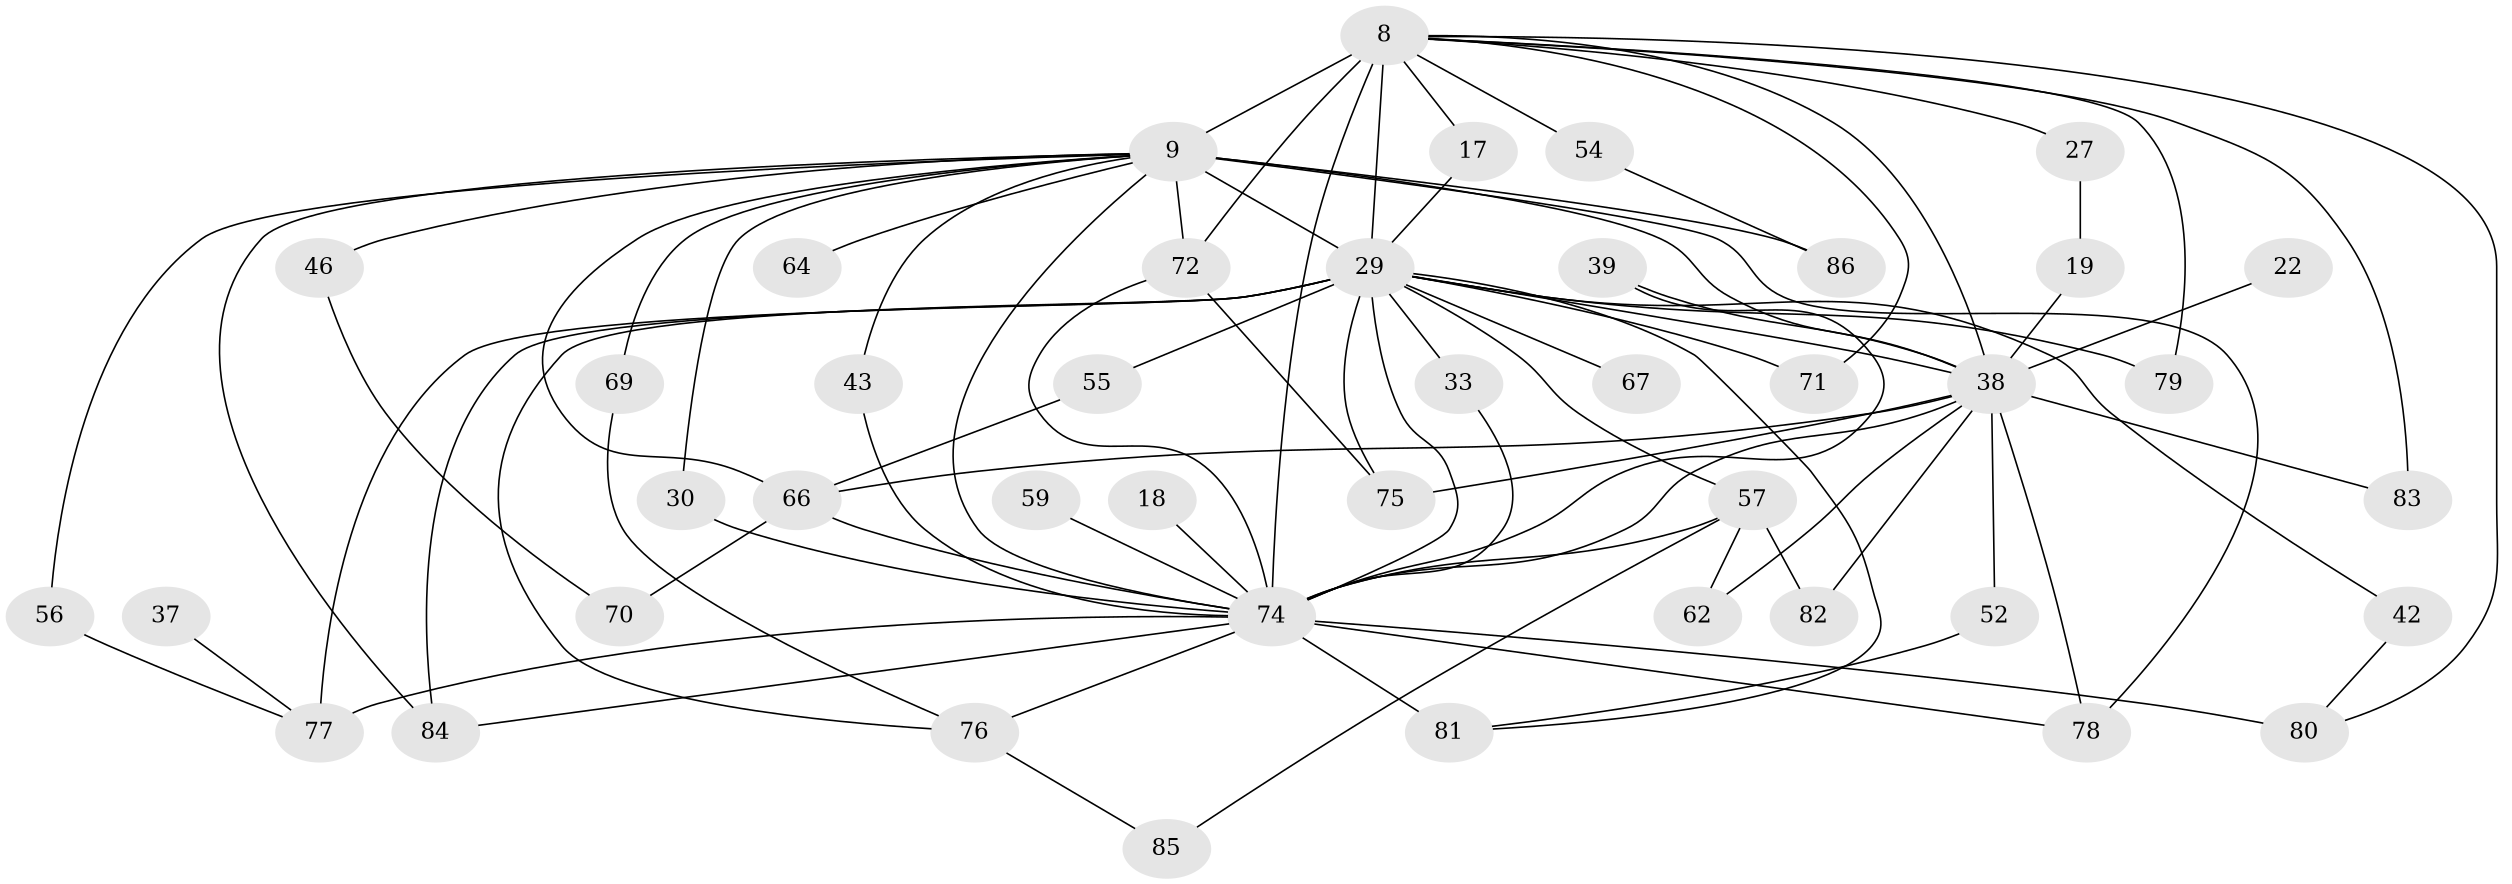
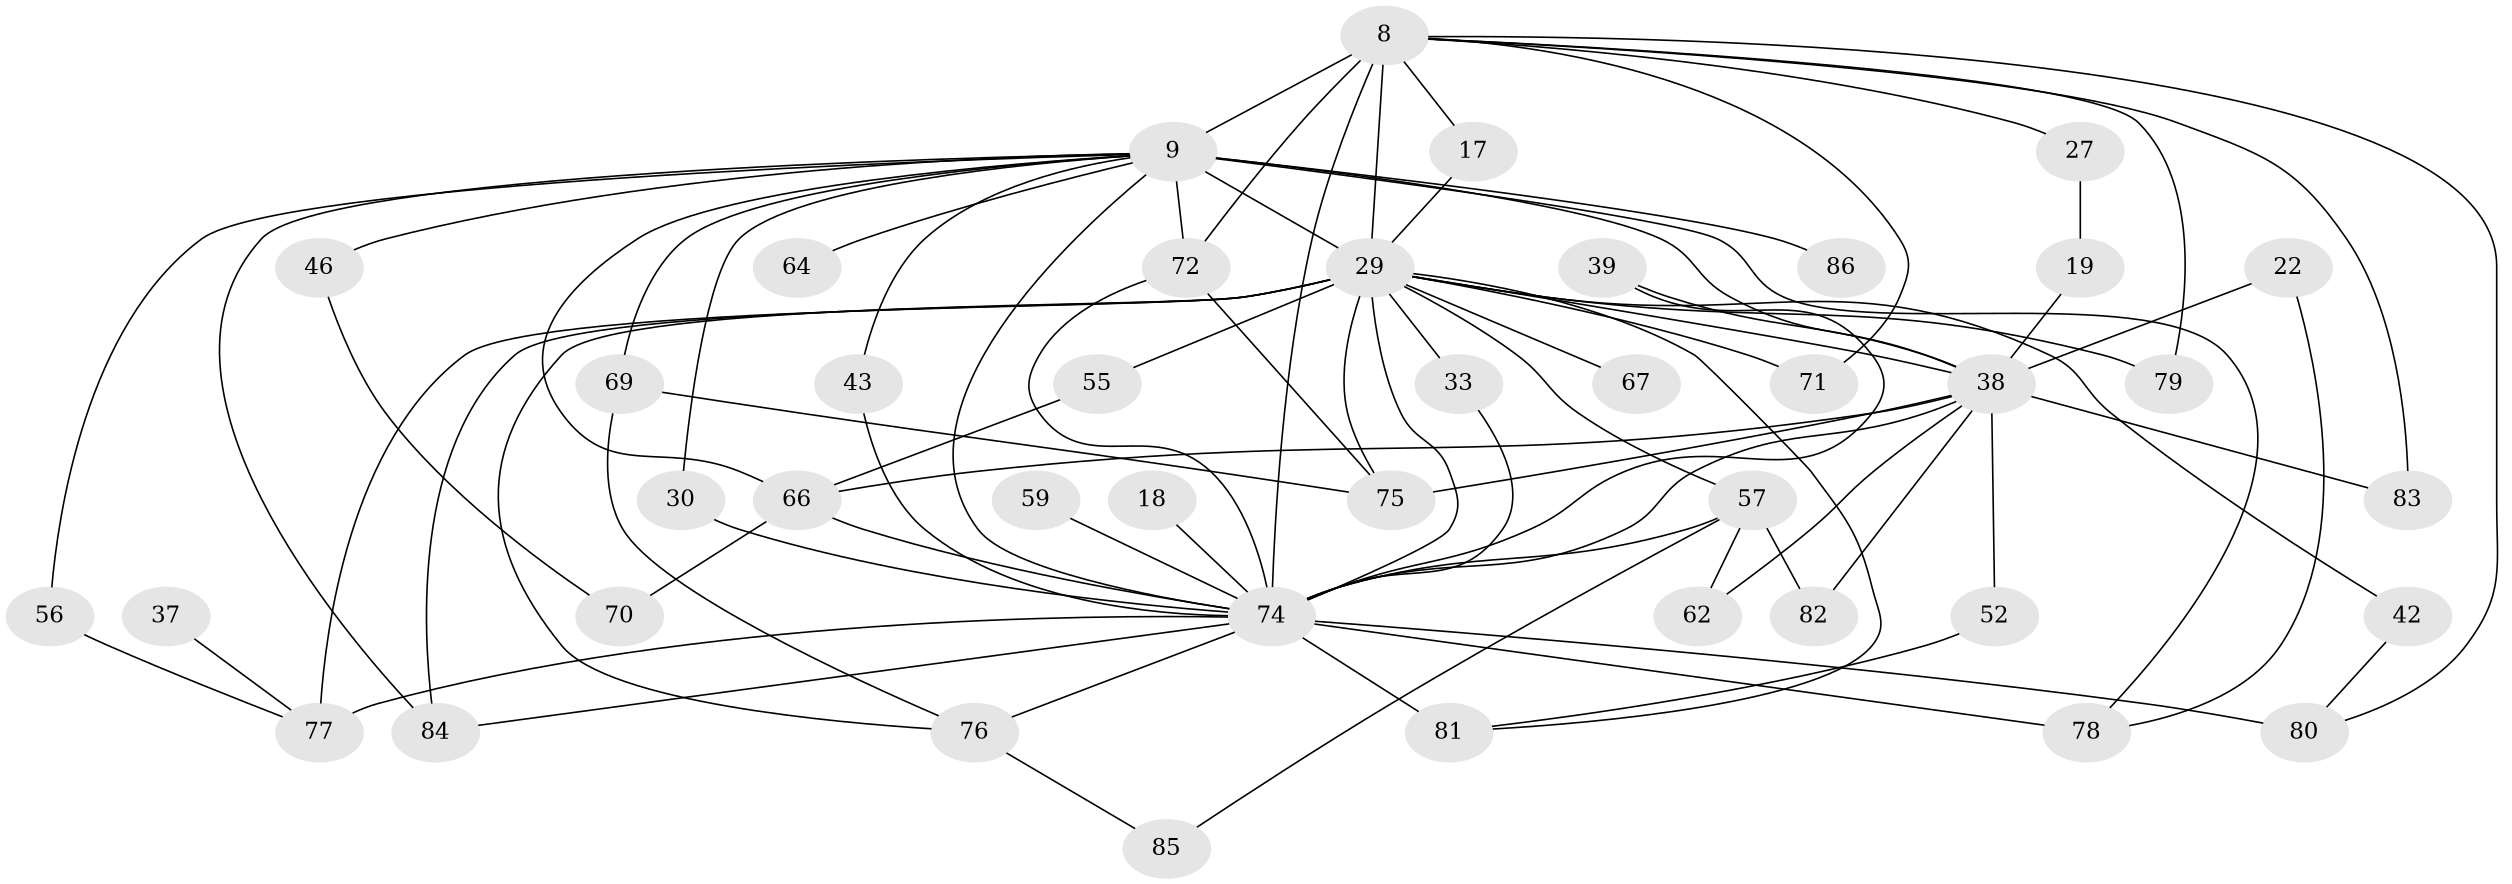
edge "8" -- "38": removed
node "54": removed
edge "69" -- "75": added
edge "38" -- "78": now "22" -- "78"
